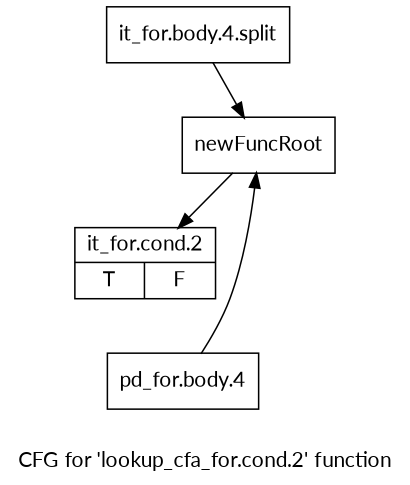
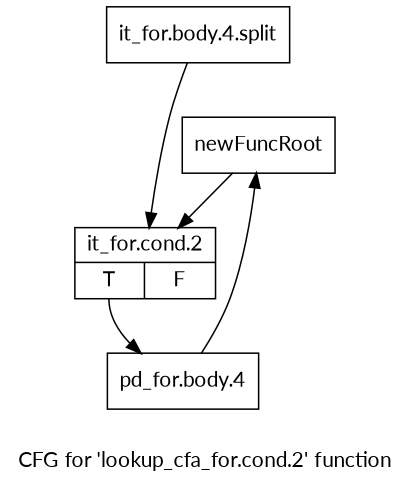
edge "it_for.body.4.split" -> "newFuncRoot": now "it_for.body.4.split" -> "it_for.cond.2"
edge "it_for.cond.2" -> "pd_for.body.4": added
